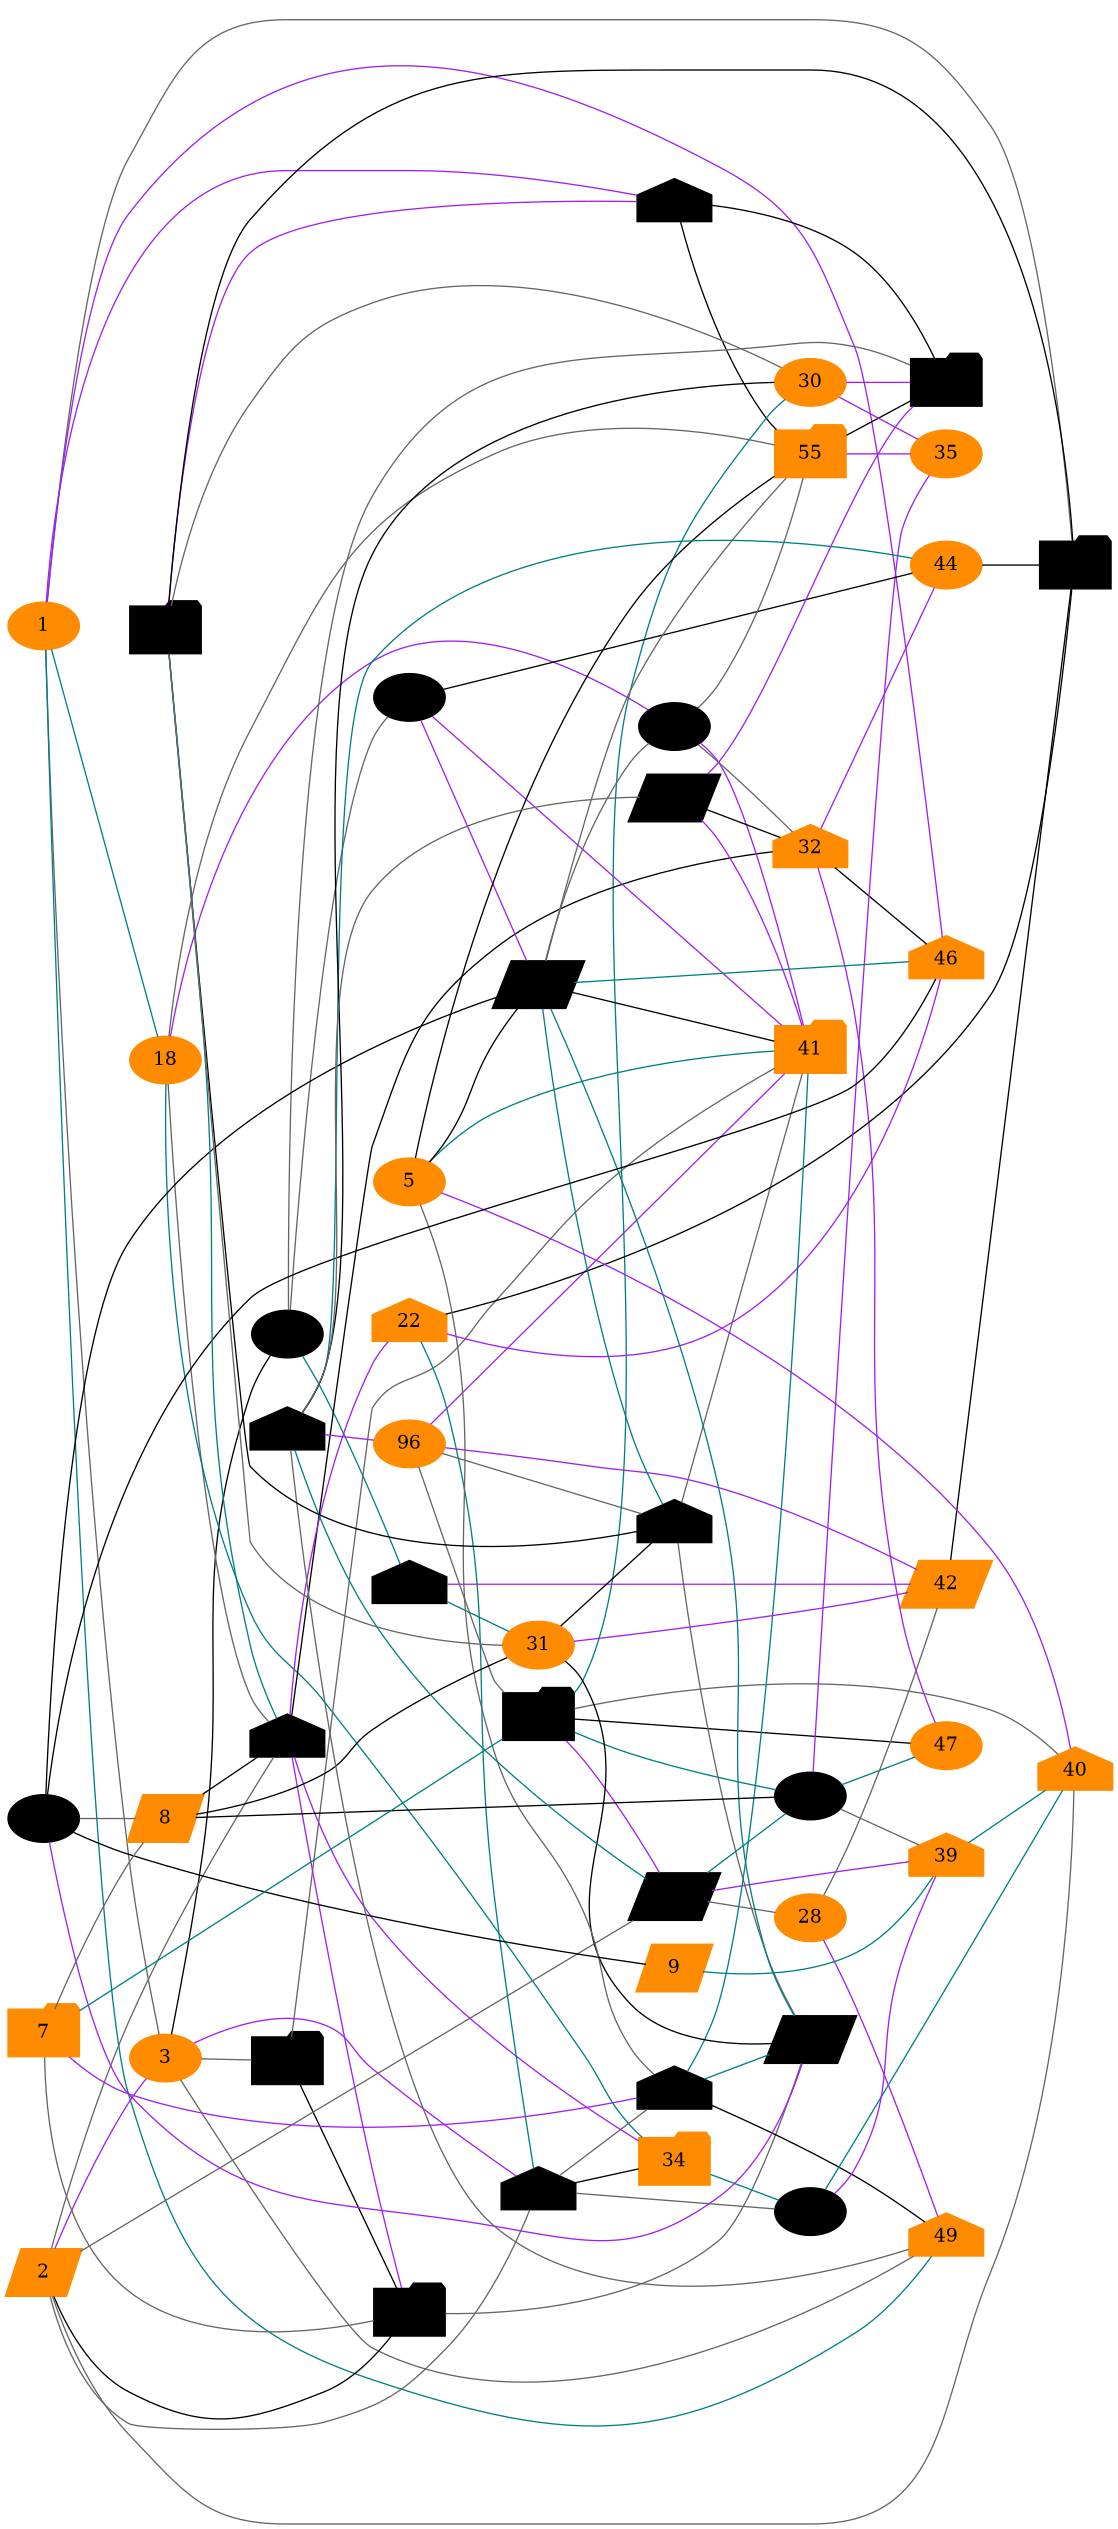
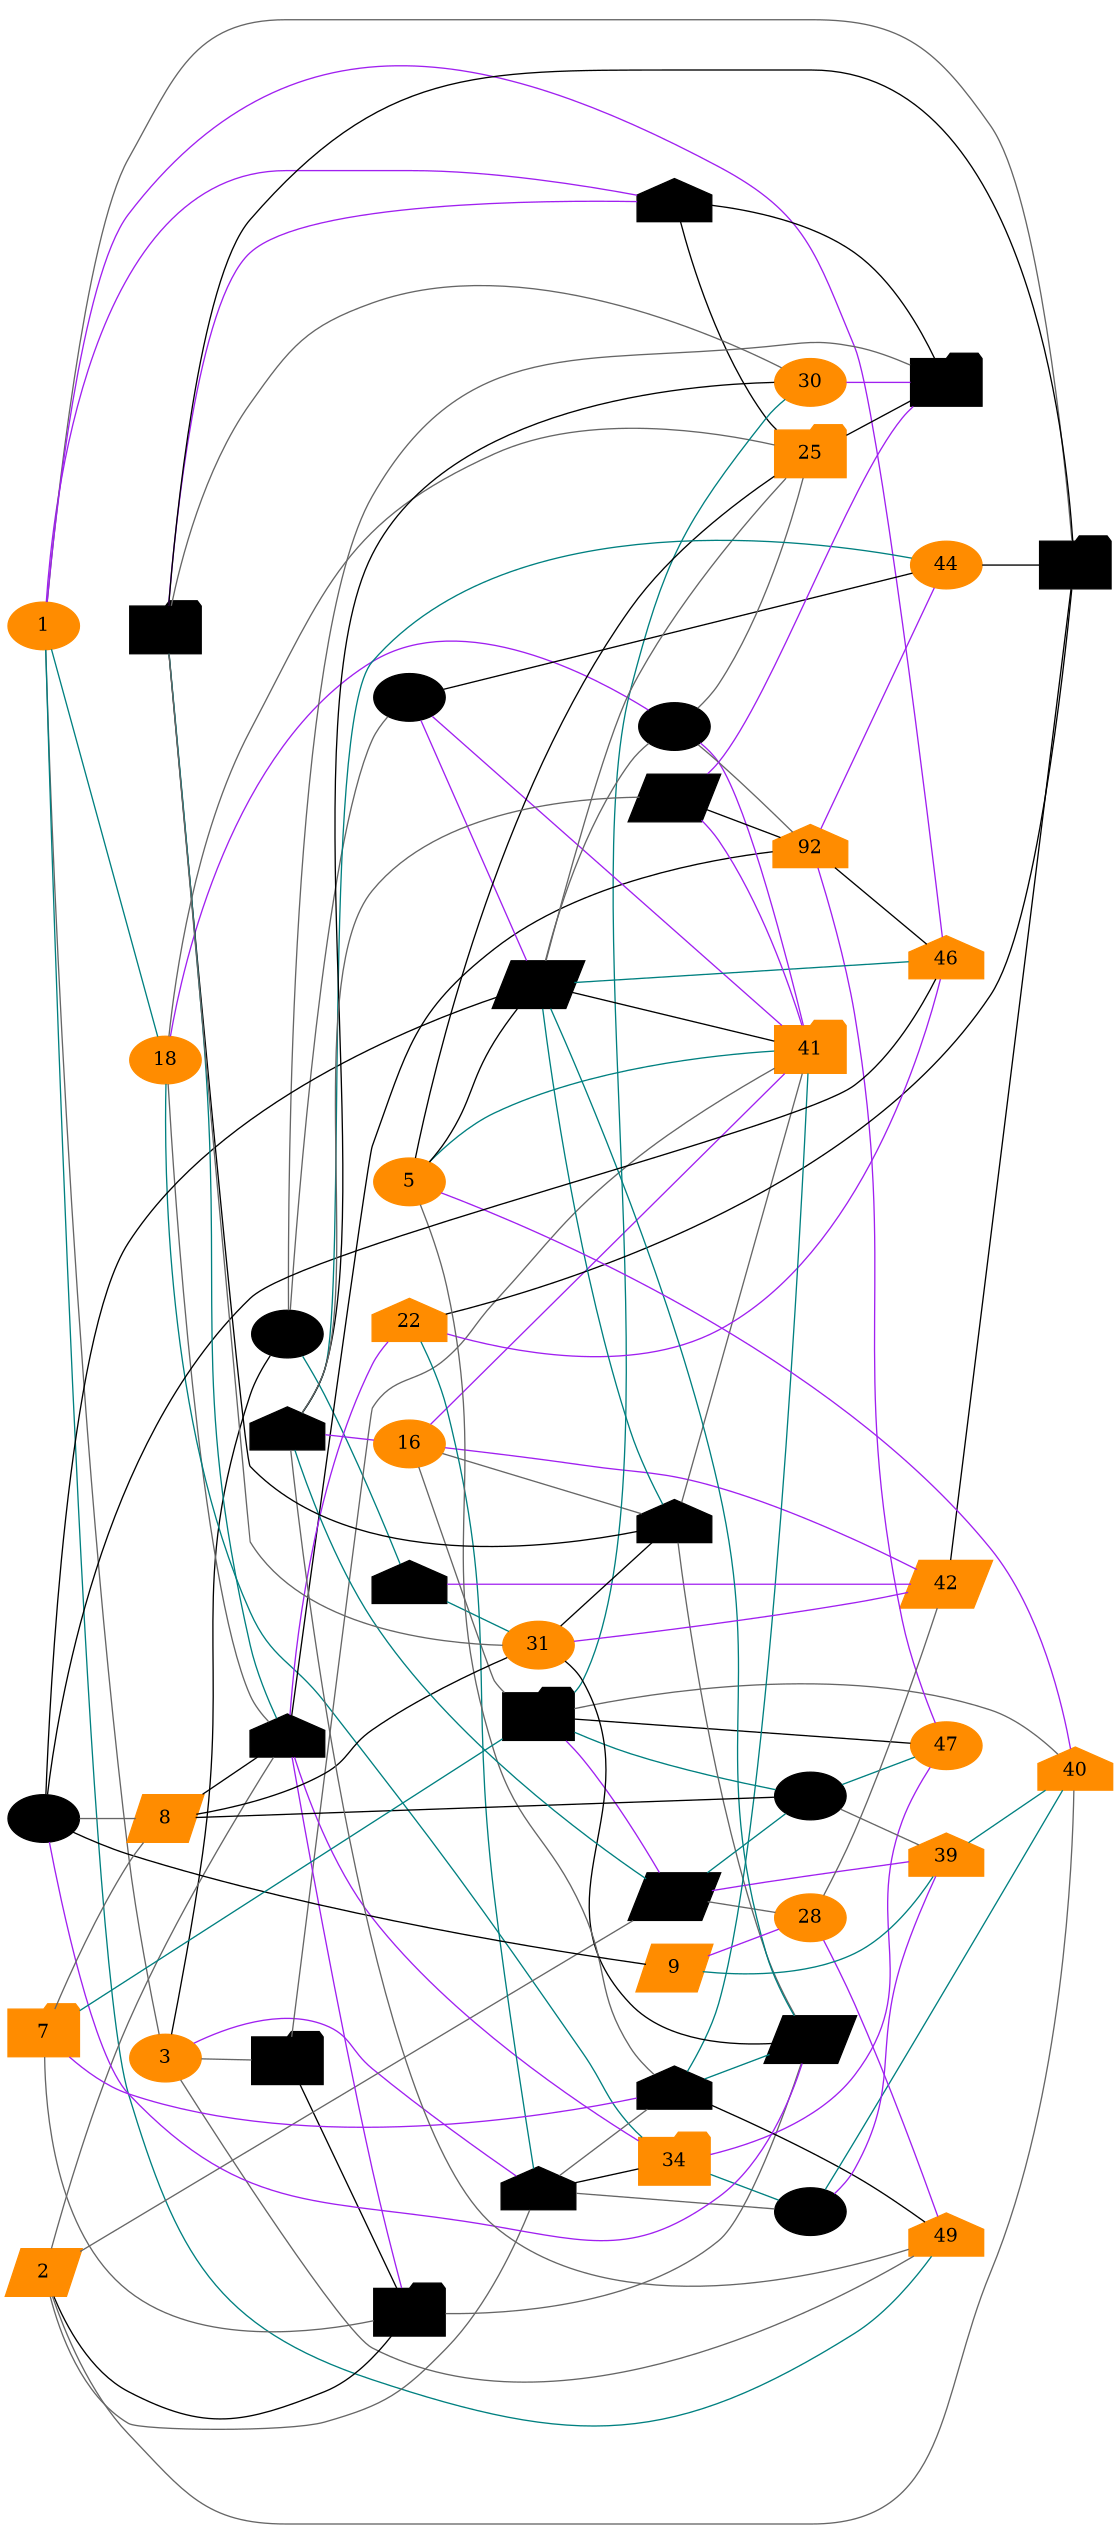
node "55": label "55" -> "25"
node "35": removed
node "32": label "32" -> "92"
node "96": label "96" -> "16"
edge "28" -- "9": added
edge "47" -- "34": added
edge "3" -- "2": removed
